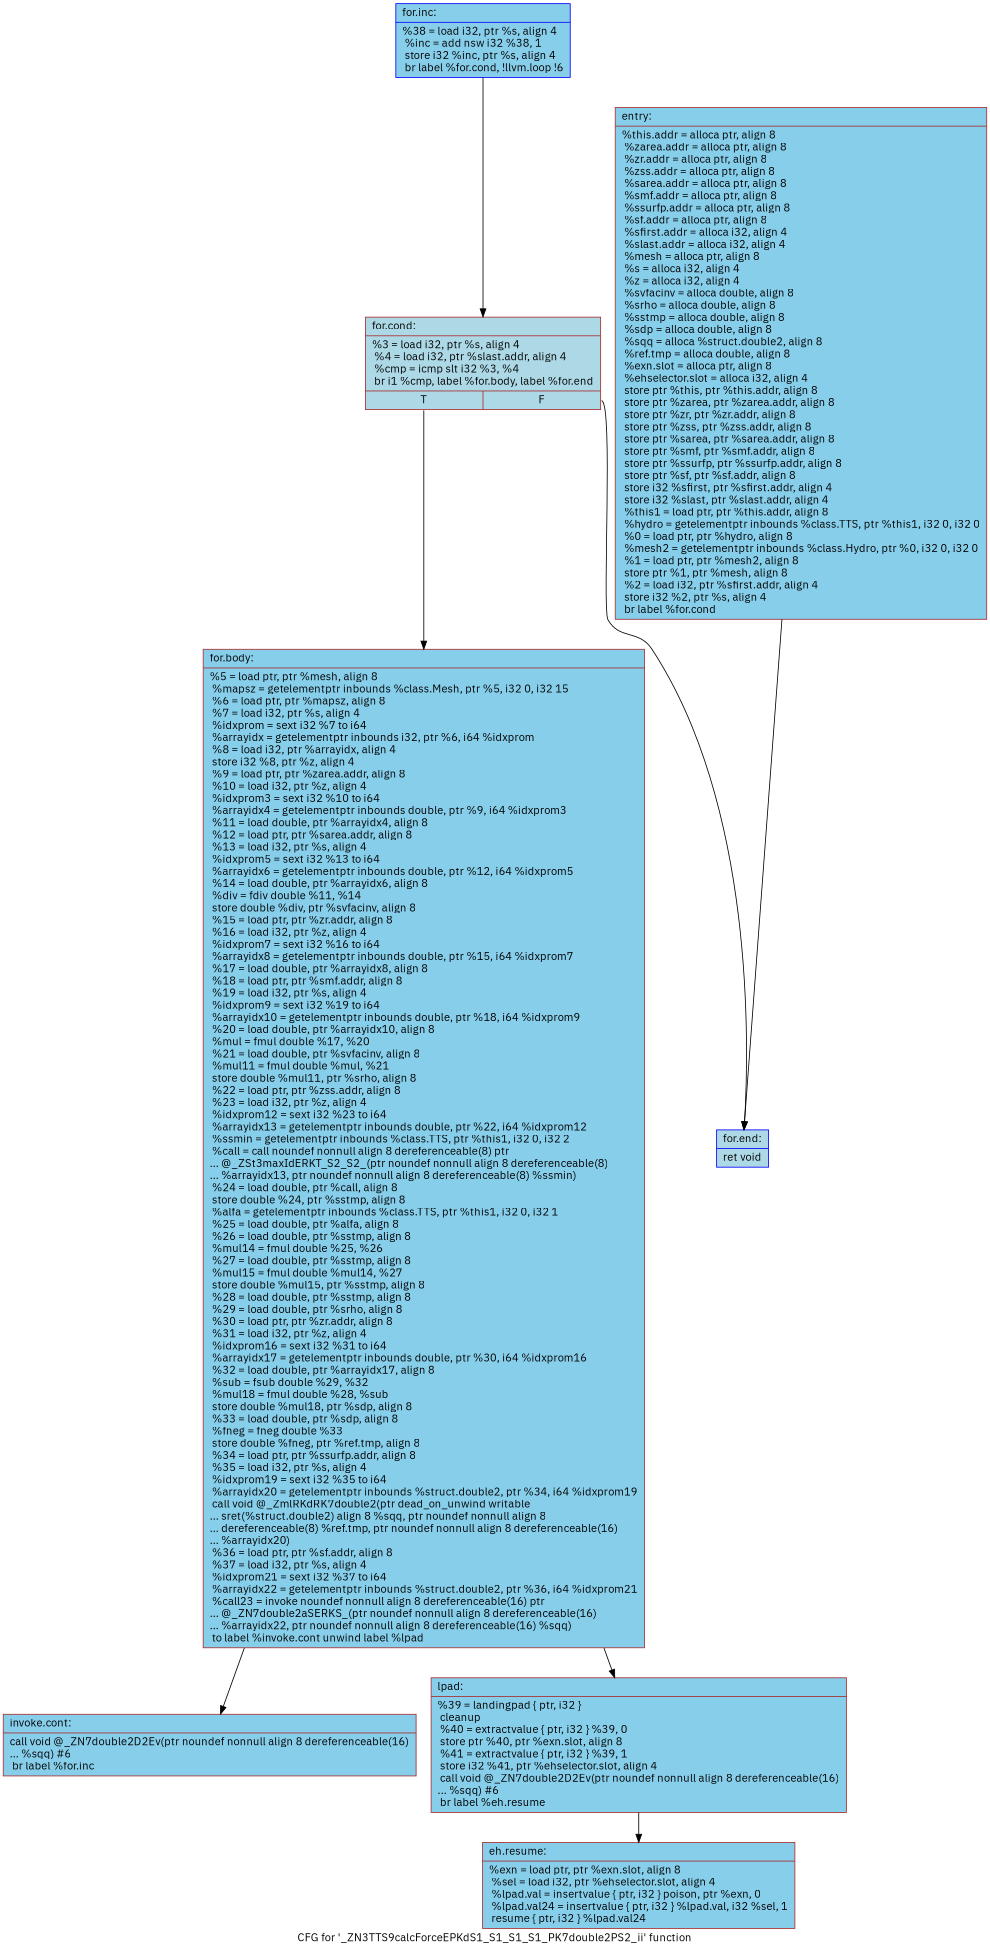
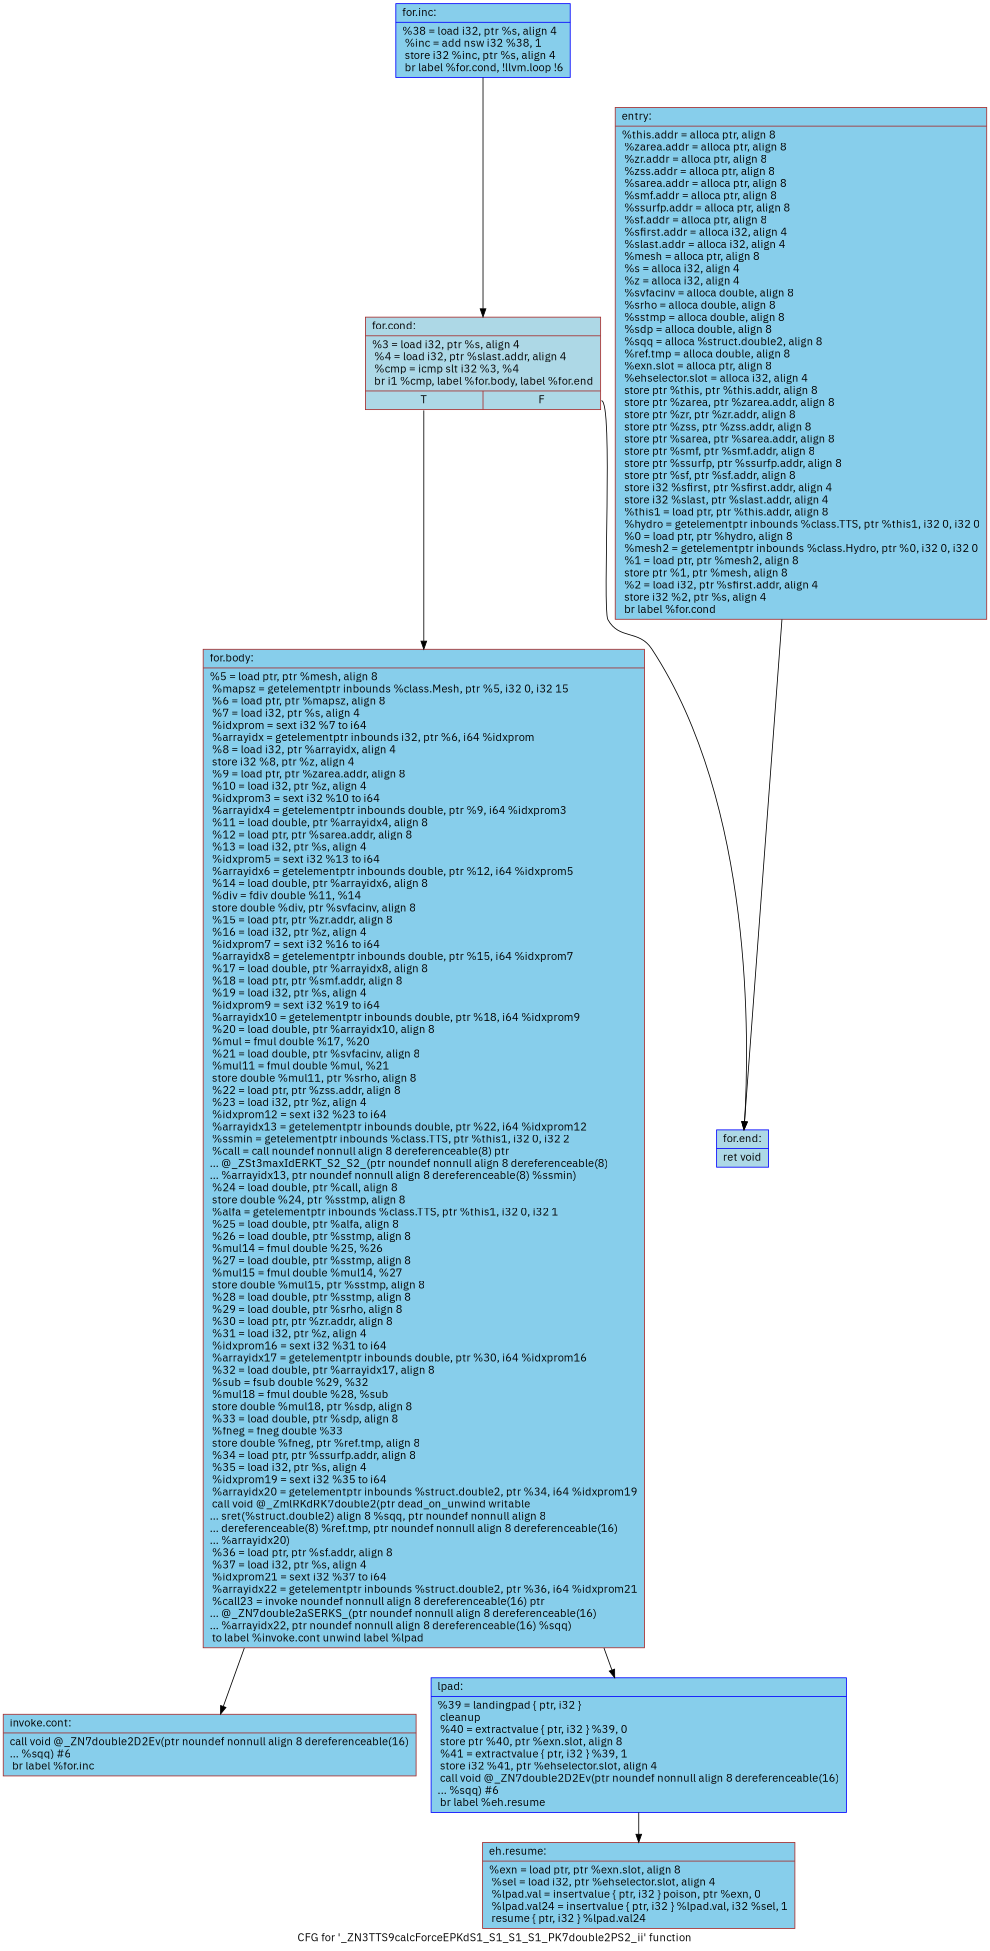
node "lpad:": color brown -> blue
